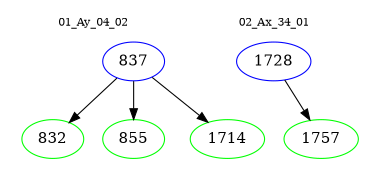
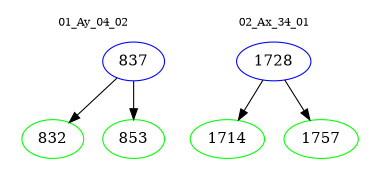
edge "837" -> "1714": now "1728" -> "1714"
node "855": label "855" -> "853"
